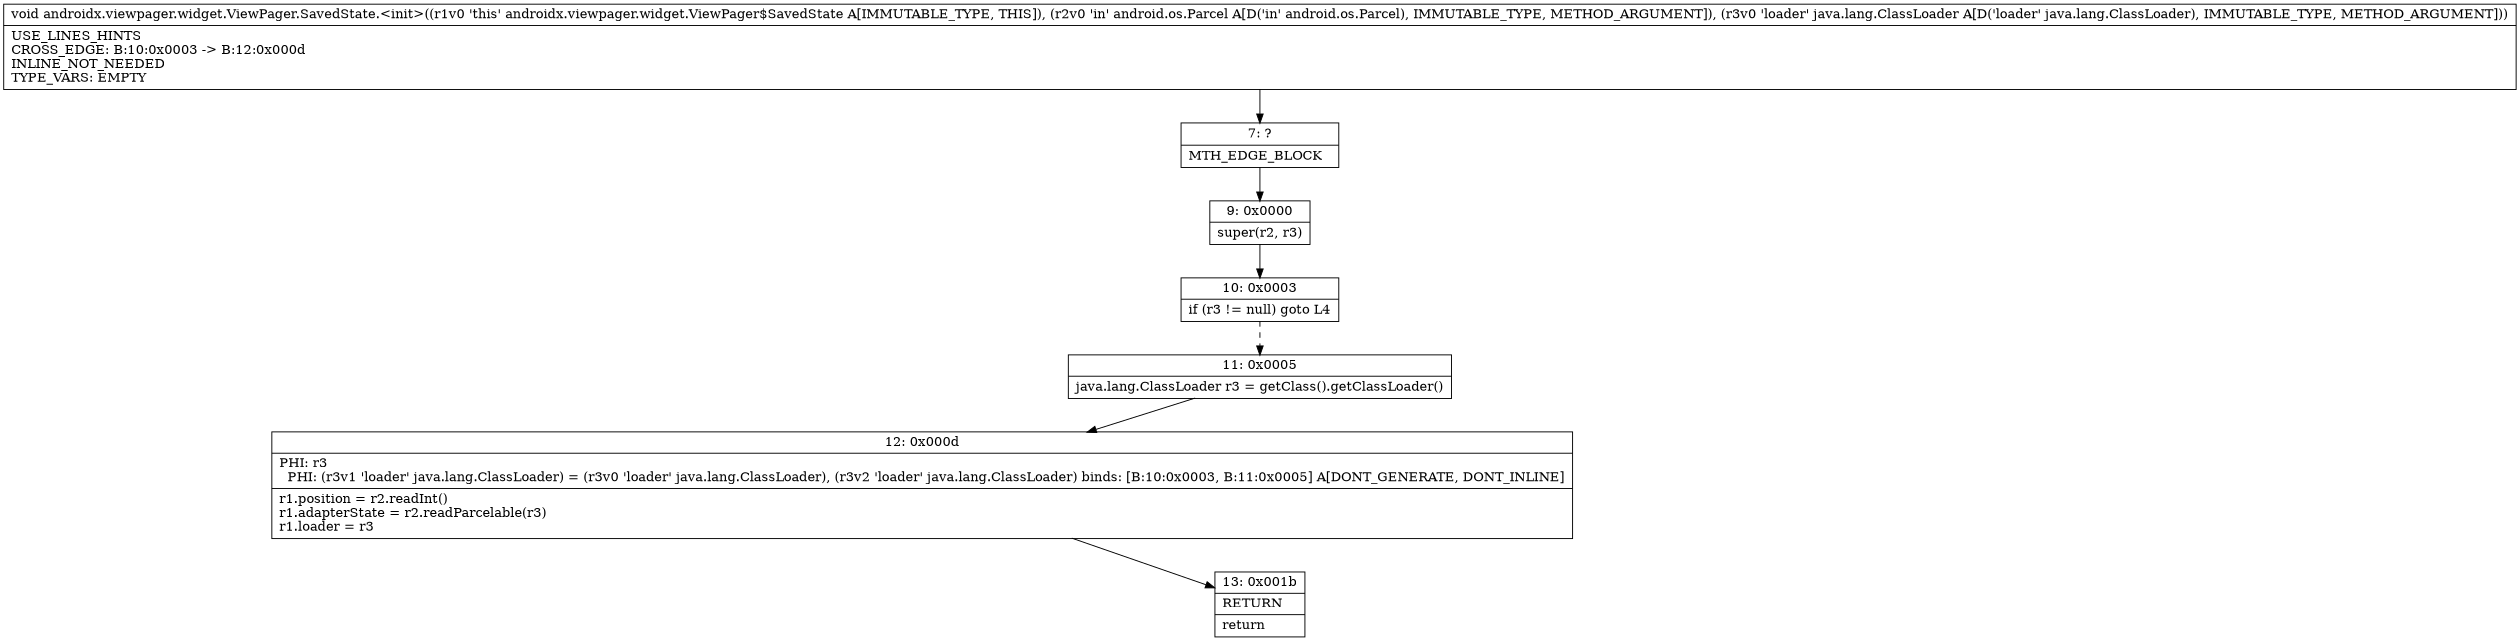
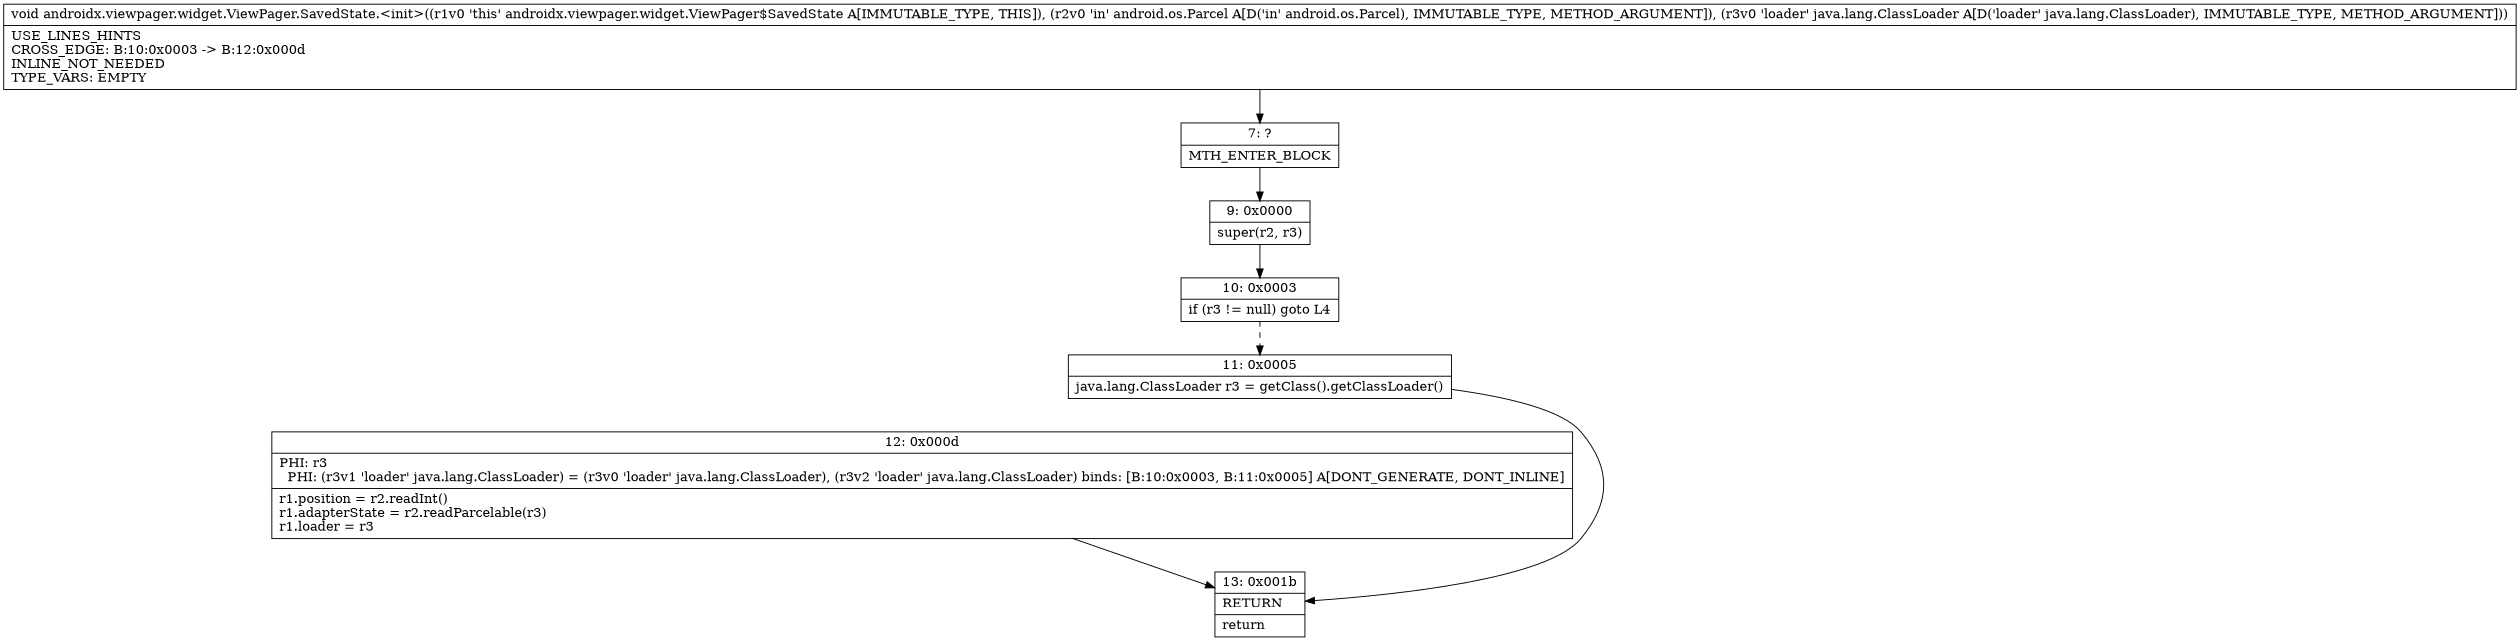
node "7: ?": text "MTH_EDGE_BLOCK" -> "MTH_ENTER_BLOCK"
edge "11: 0x0005" -> "12: 0x000d": now "11: 0x0005" -> "13: 0x001b"
